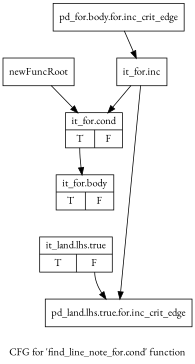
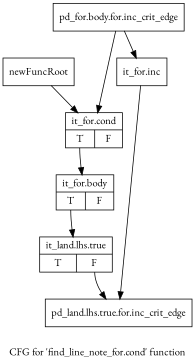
edge "it_for.inc" -> "it_for.cond": now "pd_for.body.for.inc_crit_edge" -> "it_for.cond"
edge "it_for.body" -> "it_land.lhs.true": added
